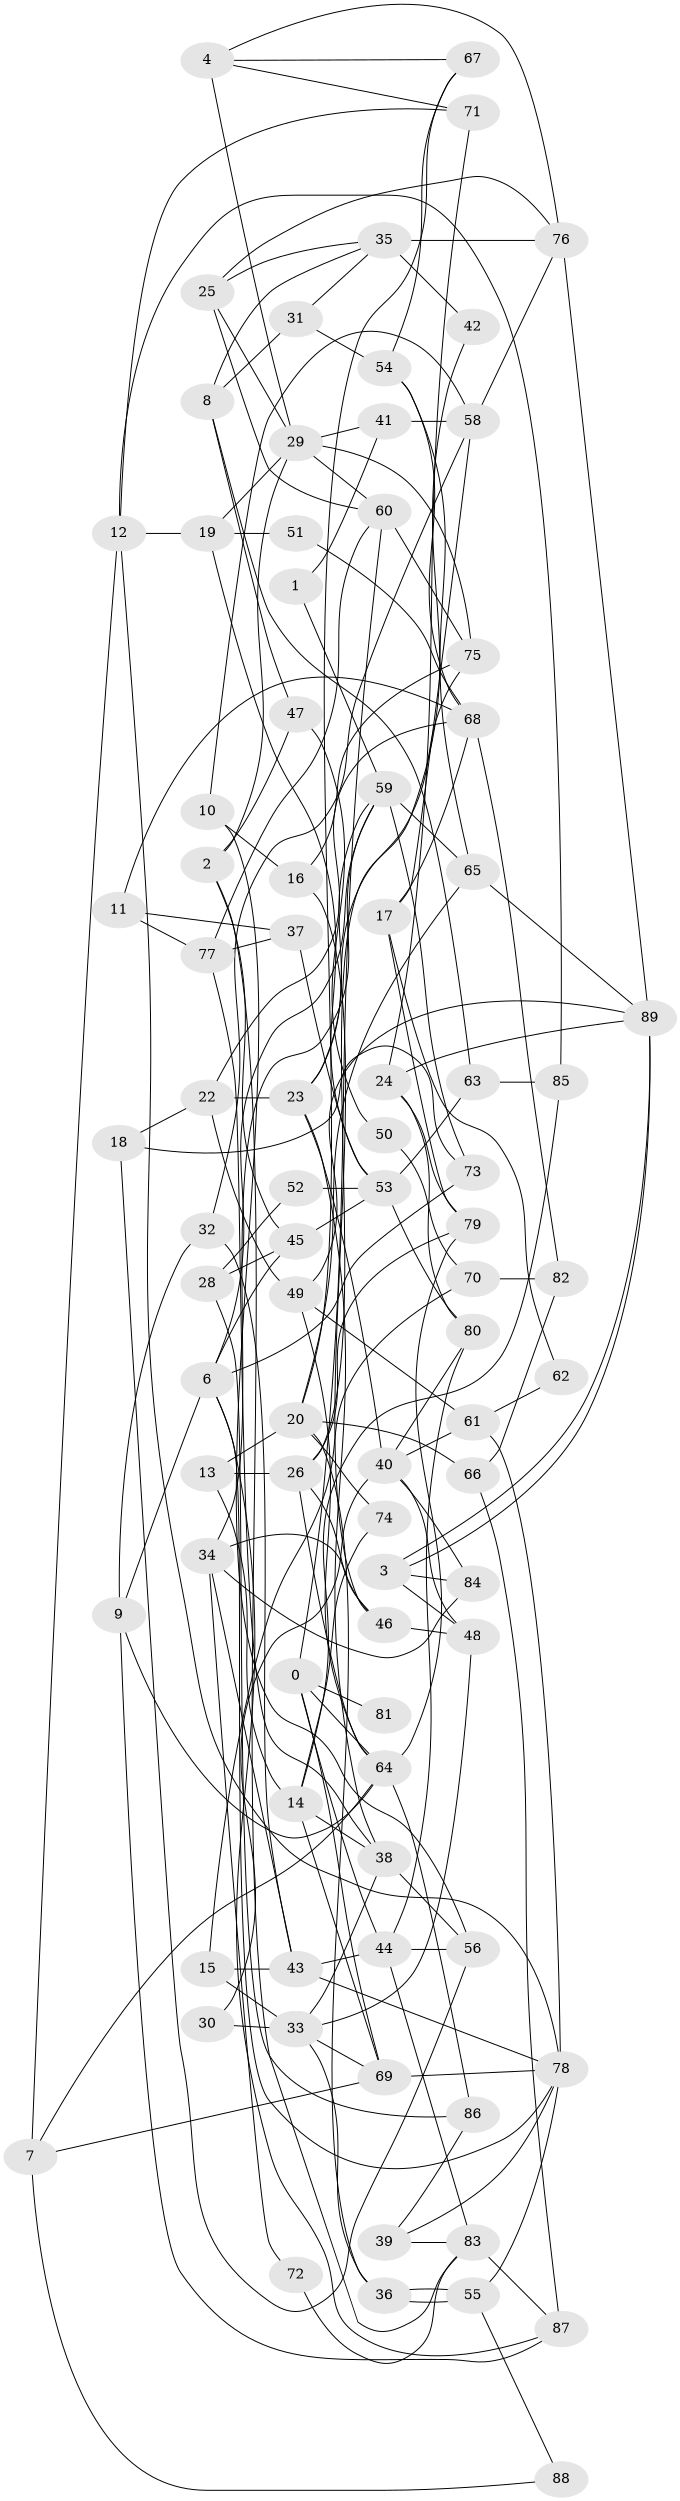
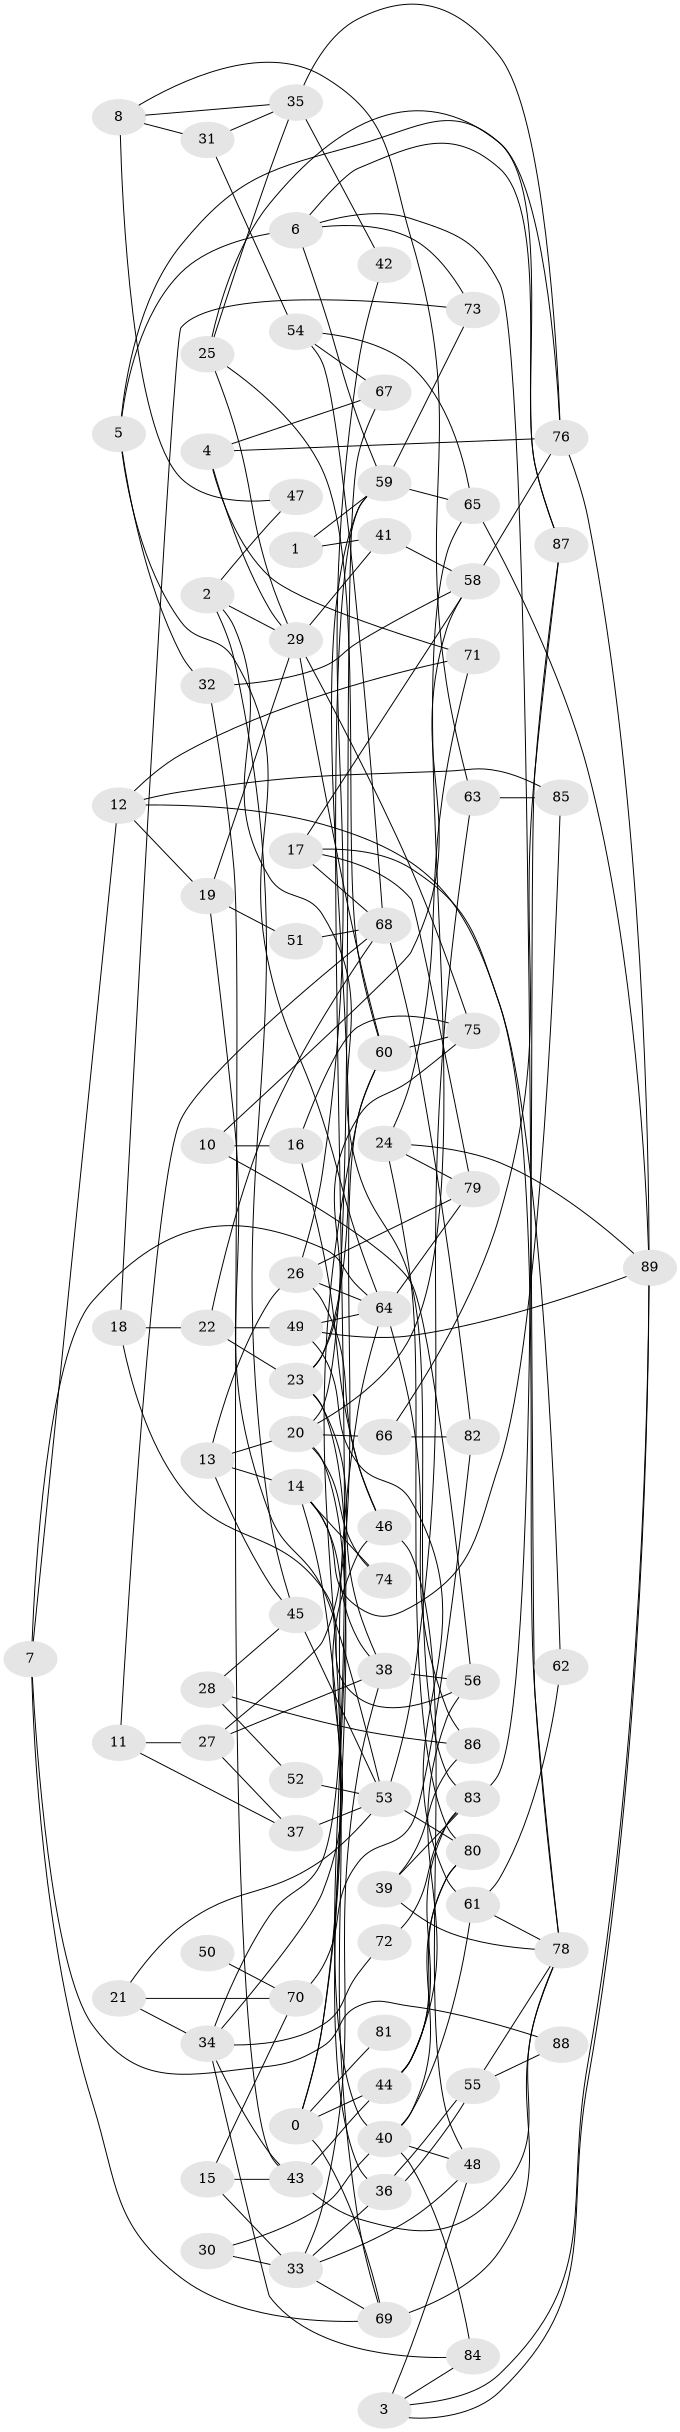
edge "47" -- "50": removed
node "77": label "77" -> "27"
edge "45" -- "6": now "45" -- "13"
node "9": label "9" -> "5"
node "21": added
